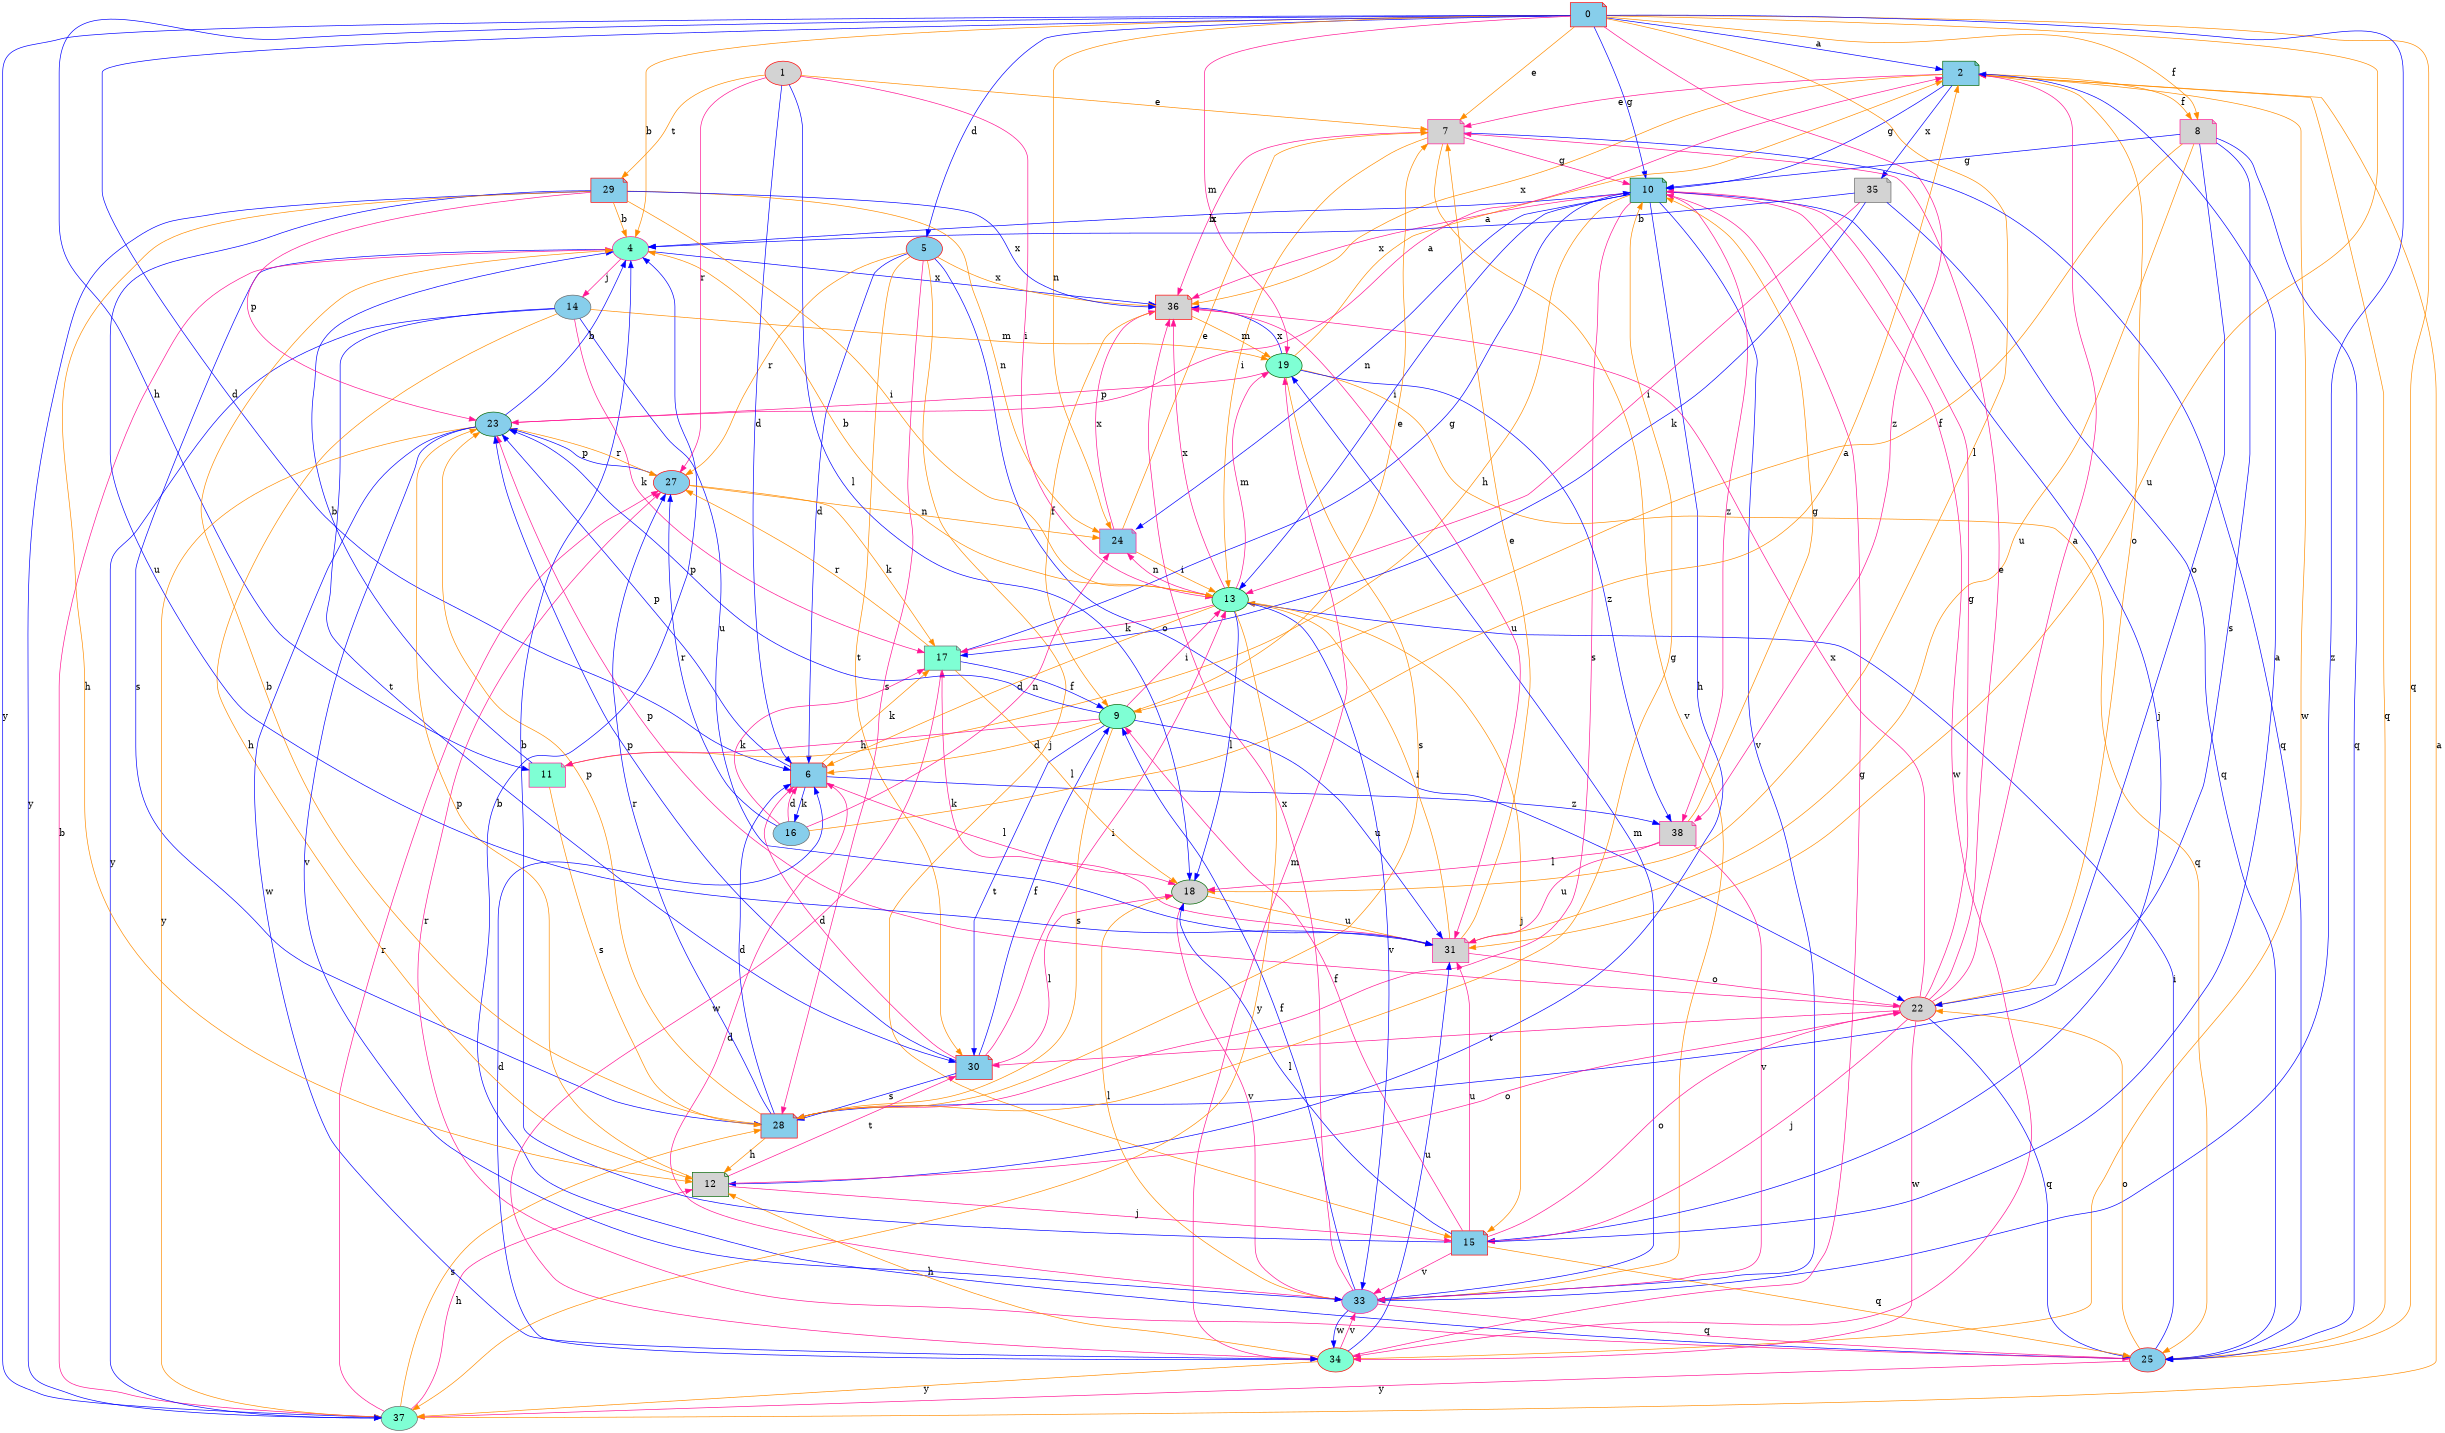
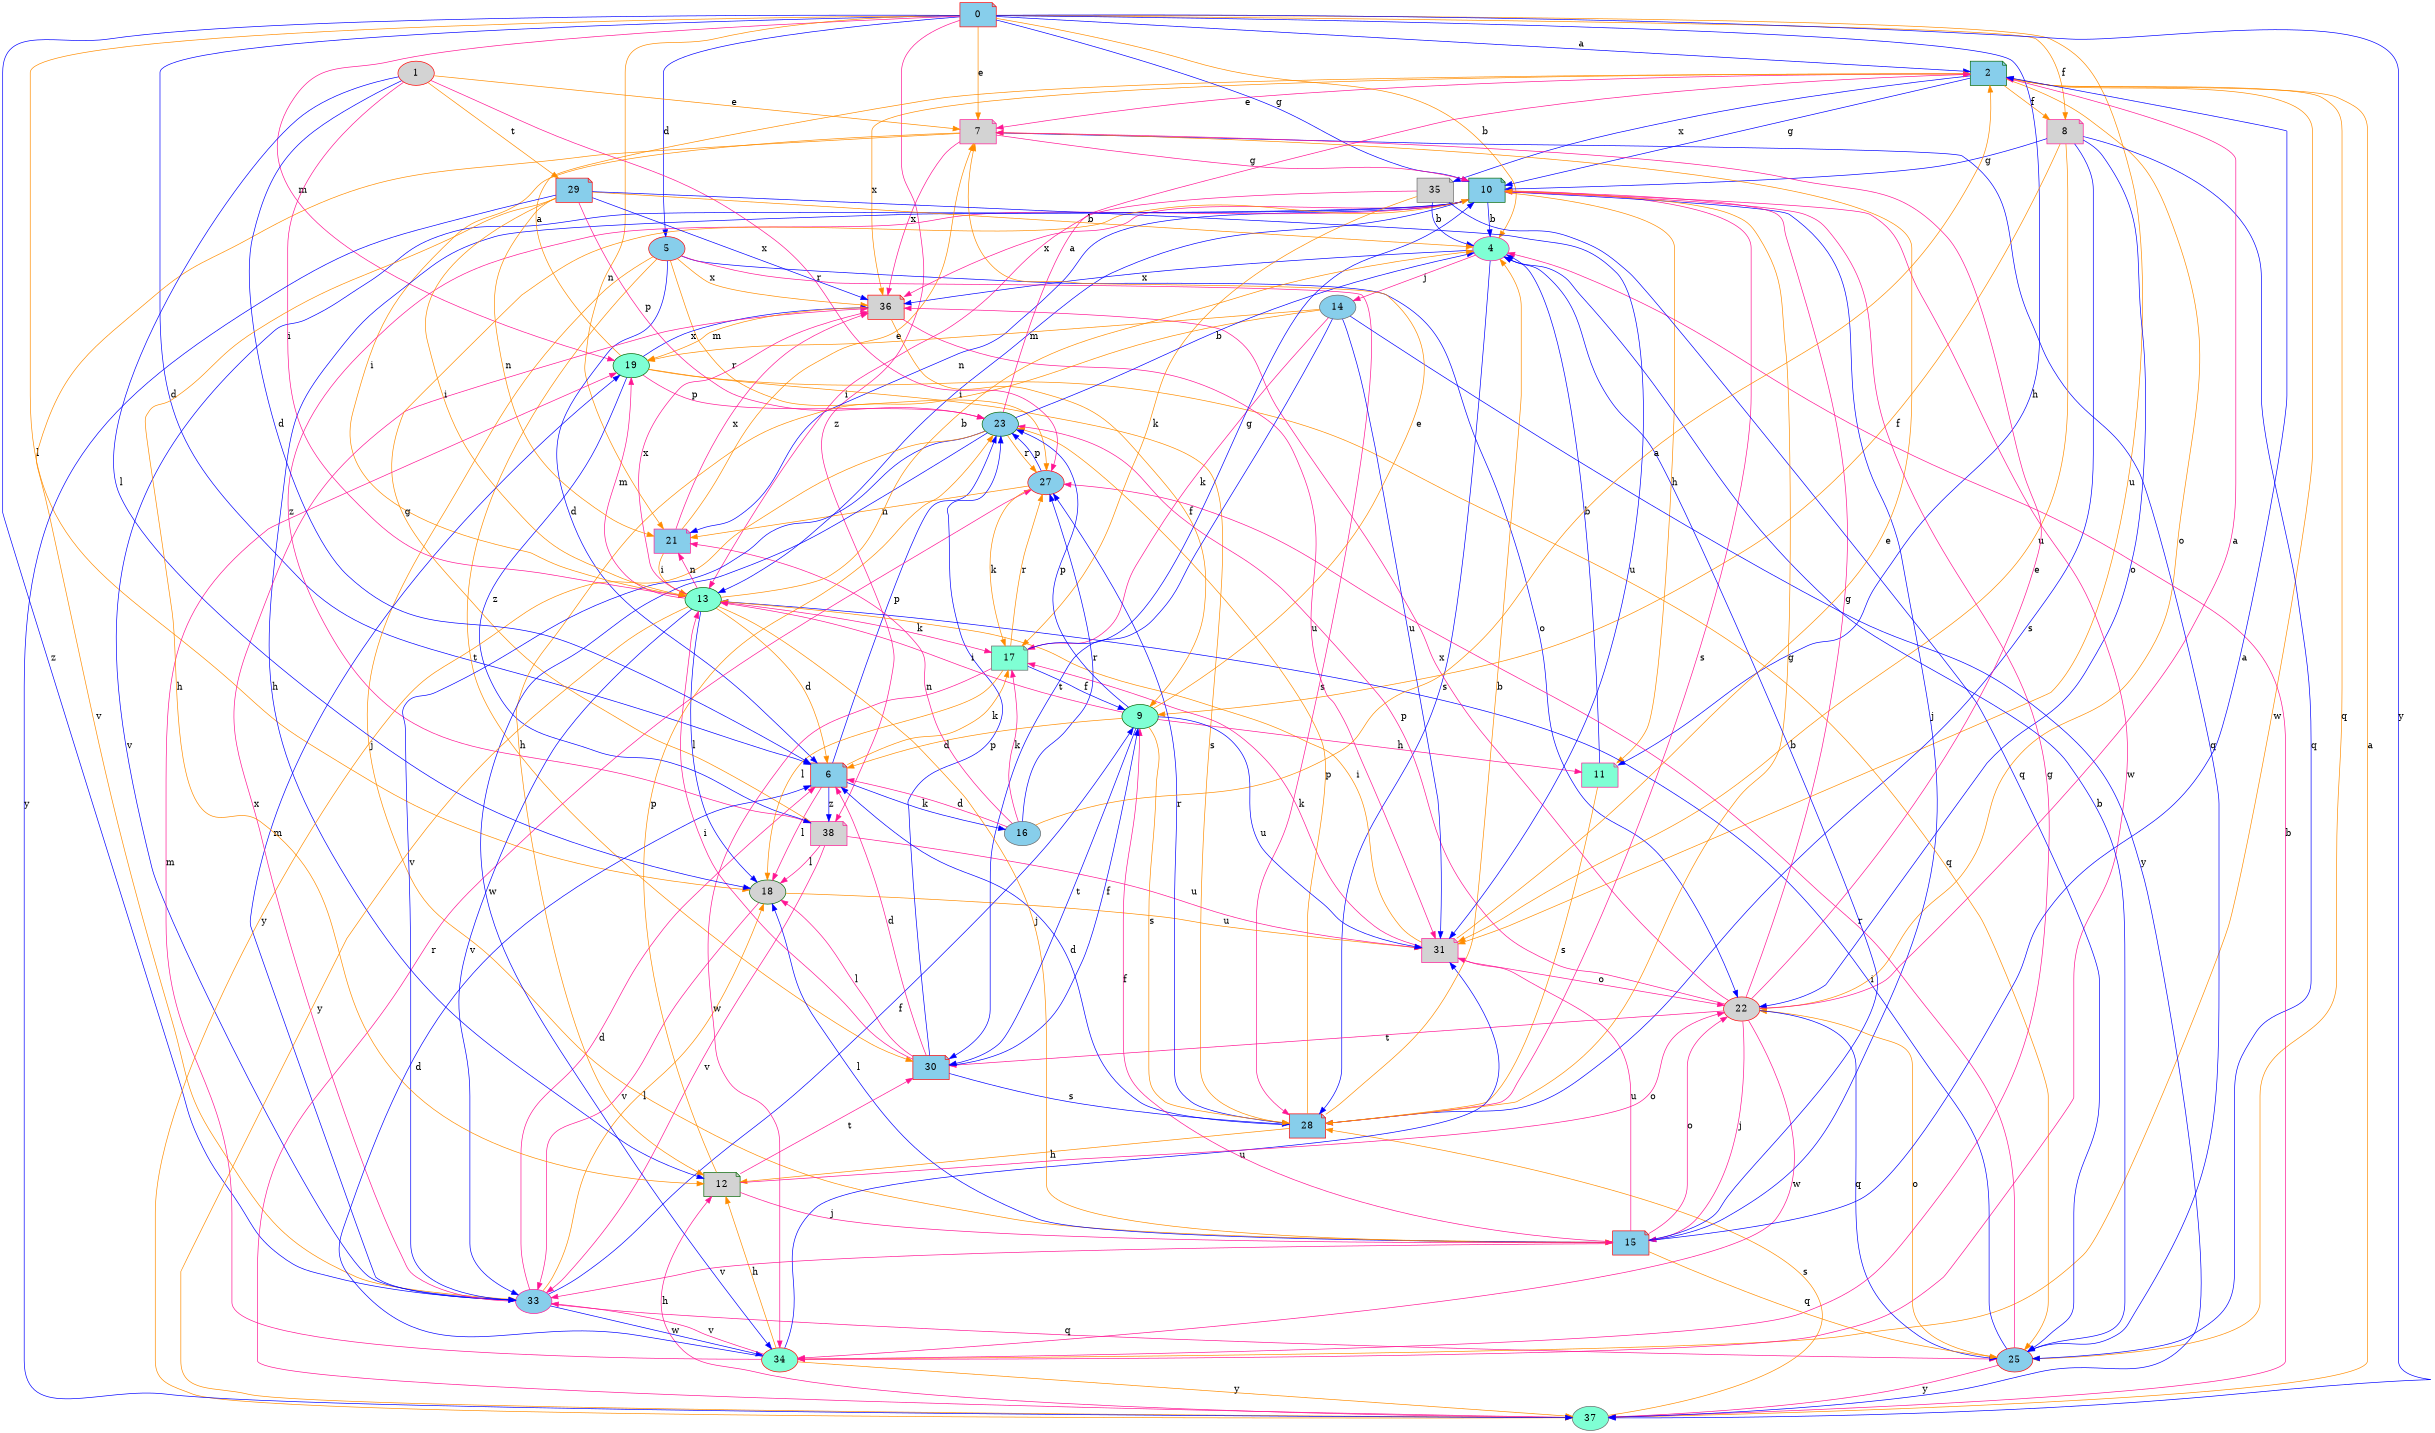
edge "0" -> "25": removed, label "q"
edge "35" -> "17": color blue -> darkorange
node "24": label "24" -> "21"
